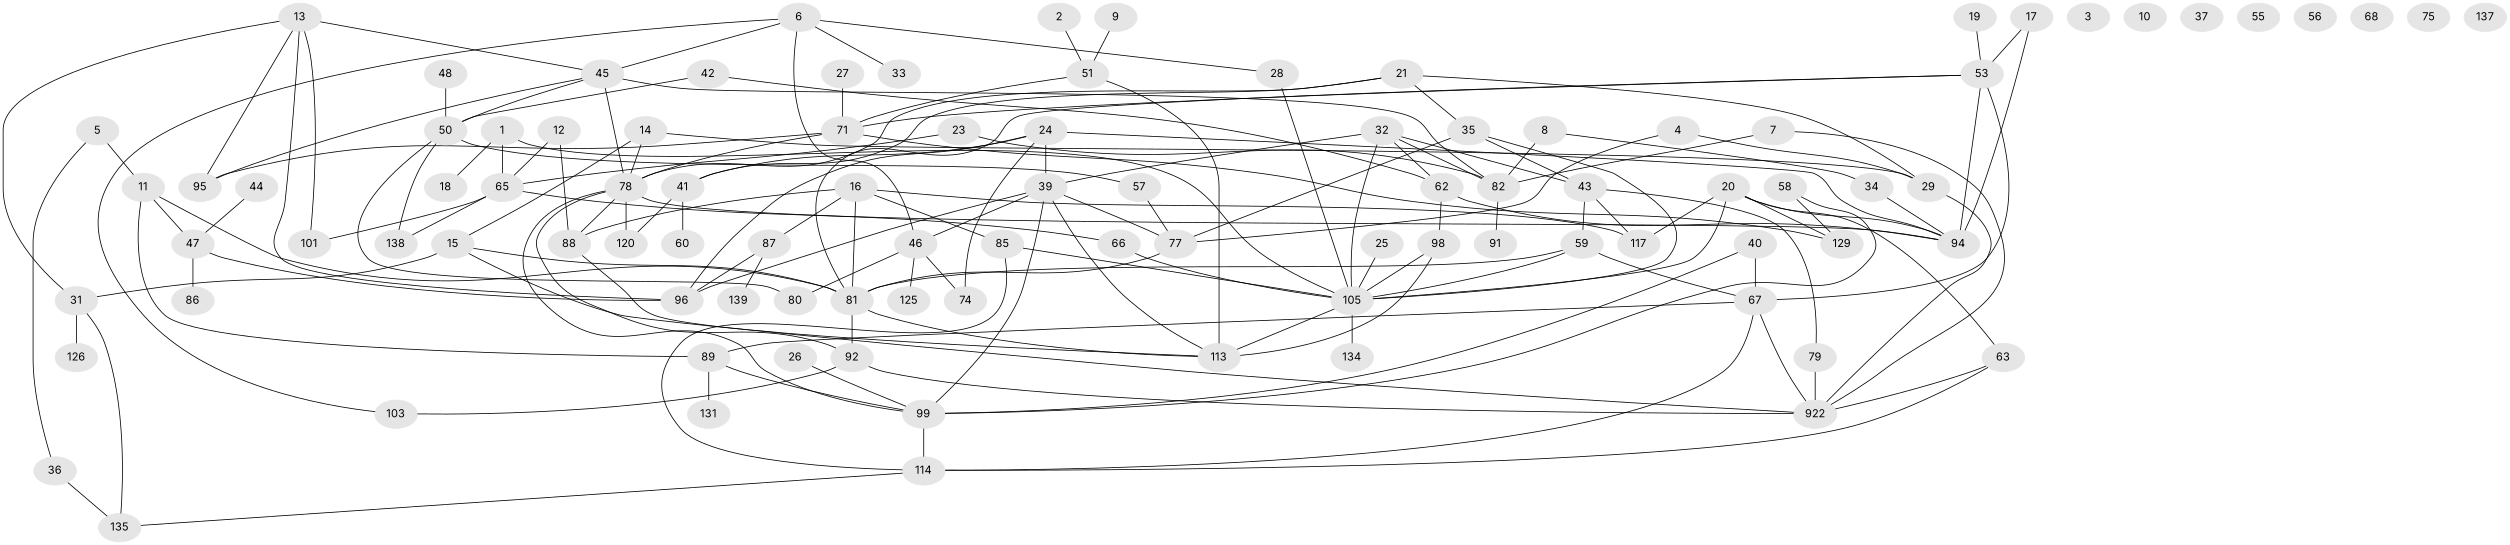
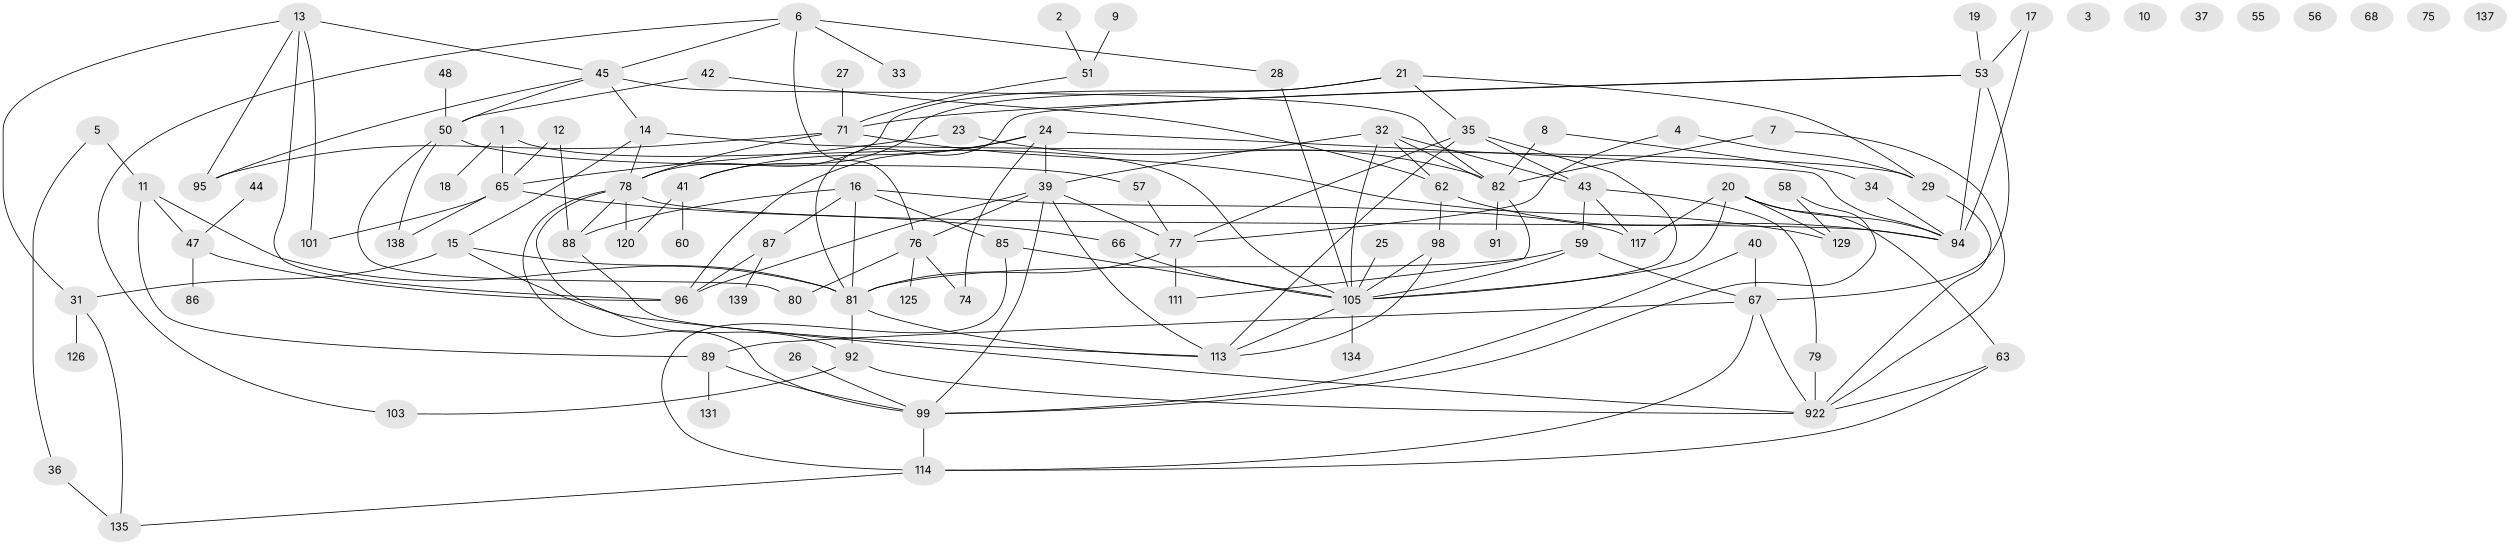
edge "45" -- "78": now "45" -- "14"
edge "51" -- "113": now "35" -- "113"
node "46": label "46" -> "76"
node "111": added
